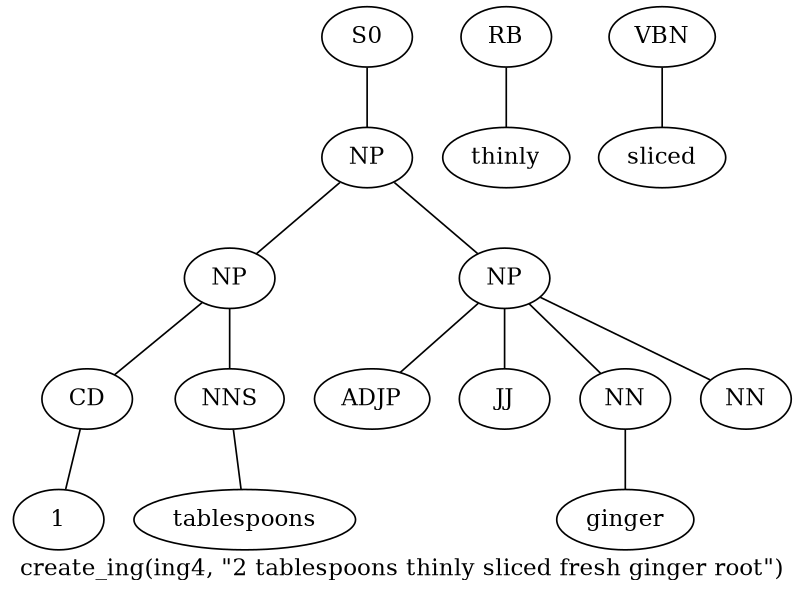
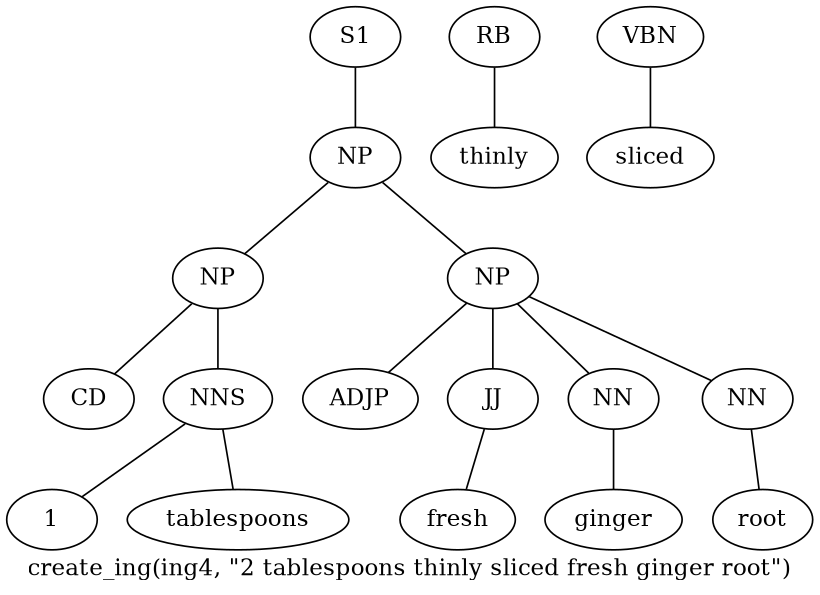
node "S0": label "S0" -> "S1"
edge "CD" -- "1": now "NNS" -- "1"
node "fresh": added
node "root": added
